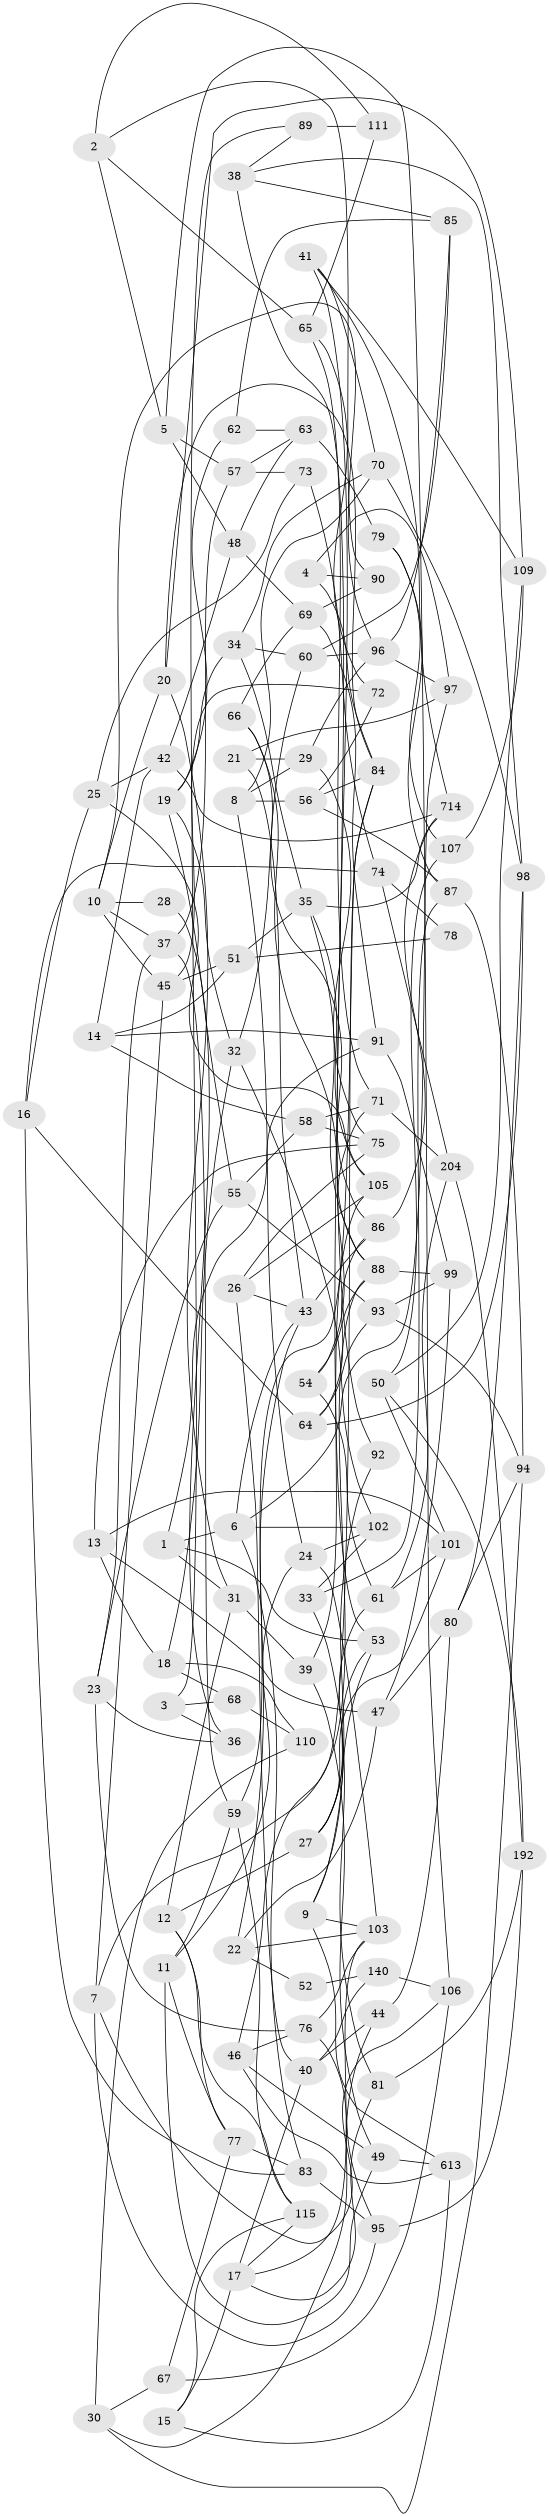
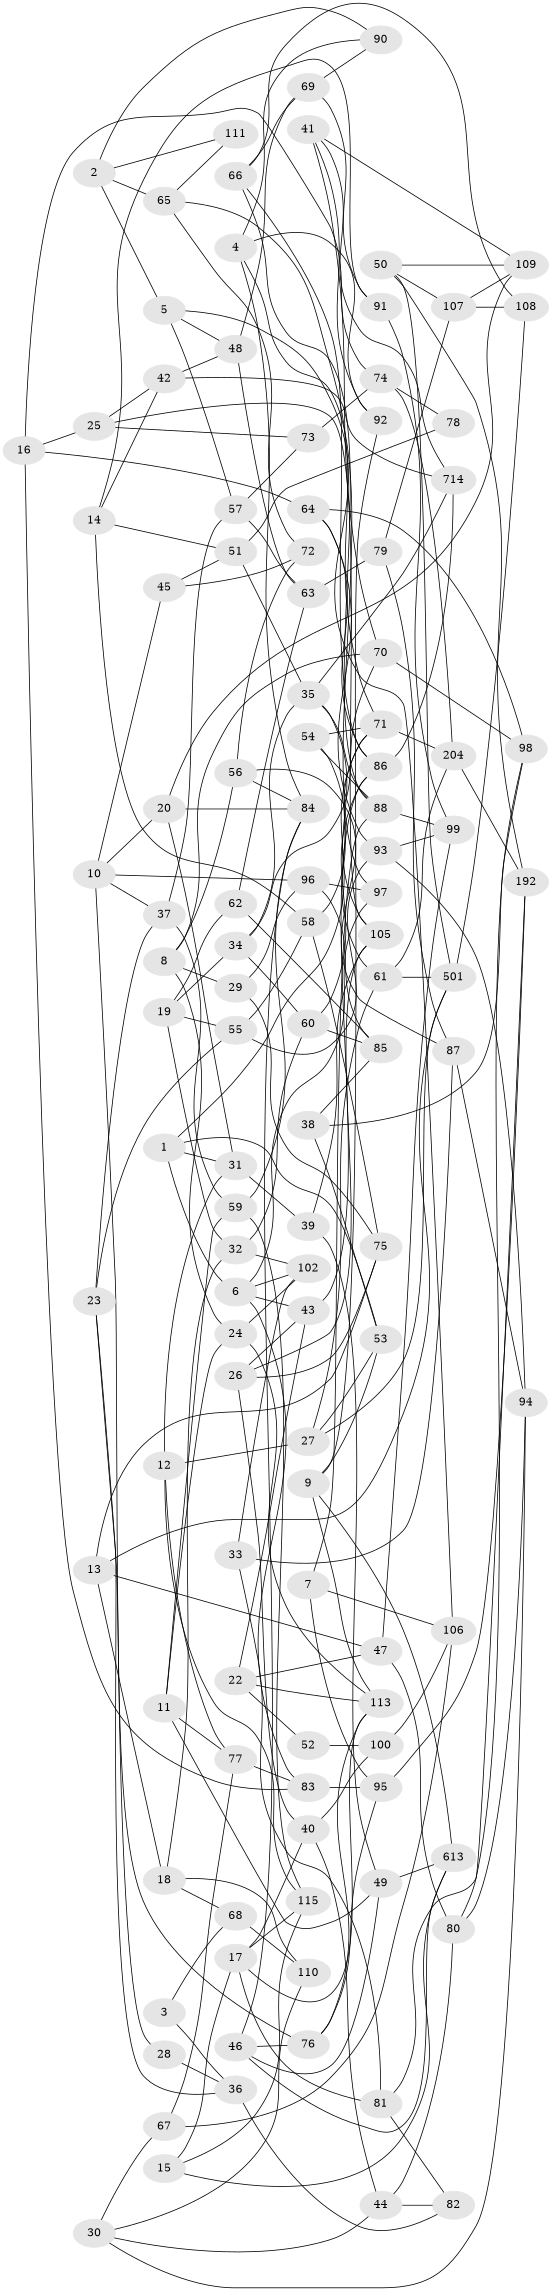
node "89": removed
edge "4" -- "92": added
node "108": added
edge "96" -- "60": now "86" -- "60"
node "21": removed
edge "91" -- "1": now "71" -- "1"
edge "45" -- "7": removed
node "101": label "101" -> "501"
node "103": label "103" -> "113"
node "140": label "140" -> "100"
node "82": added
